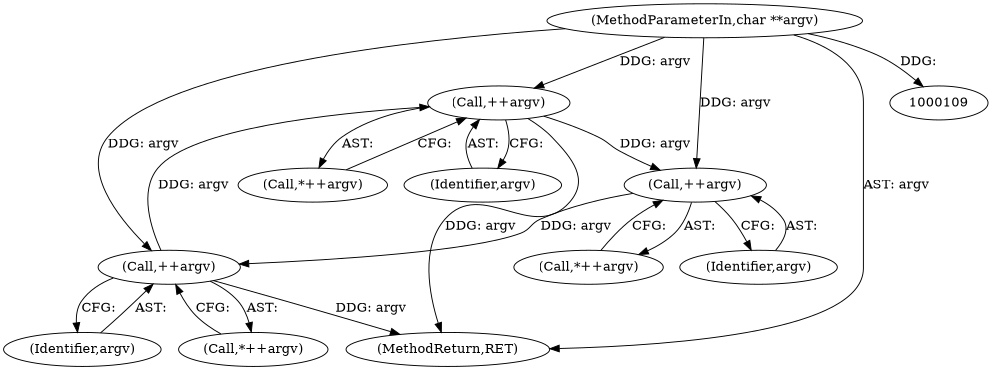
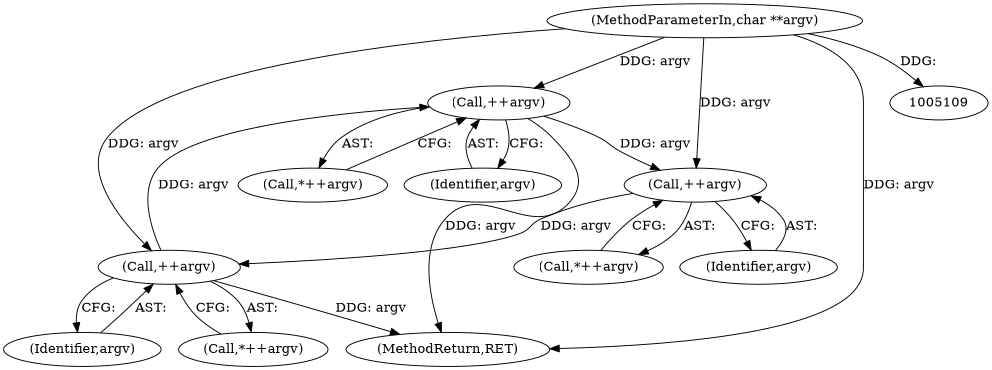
node "1000109": label "1000109" -> "1005109"
edge "(MethodParameterIn,char **argv)" -> "(MethodReturn,RET)": label "AST: argv" -> "DDG: argv"
